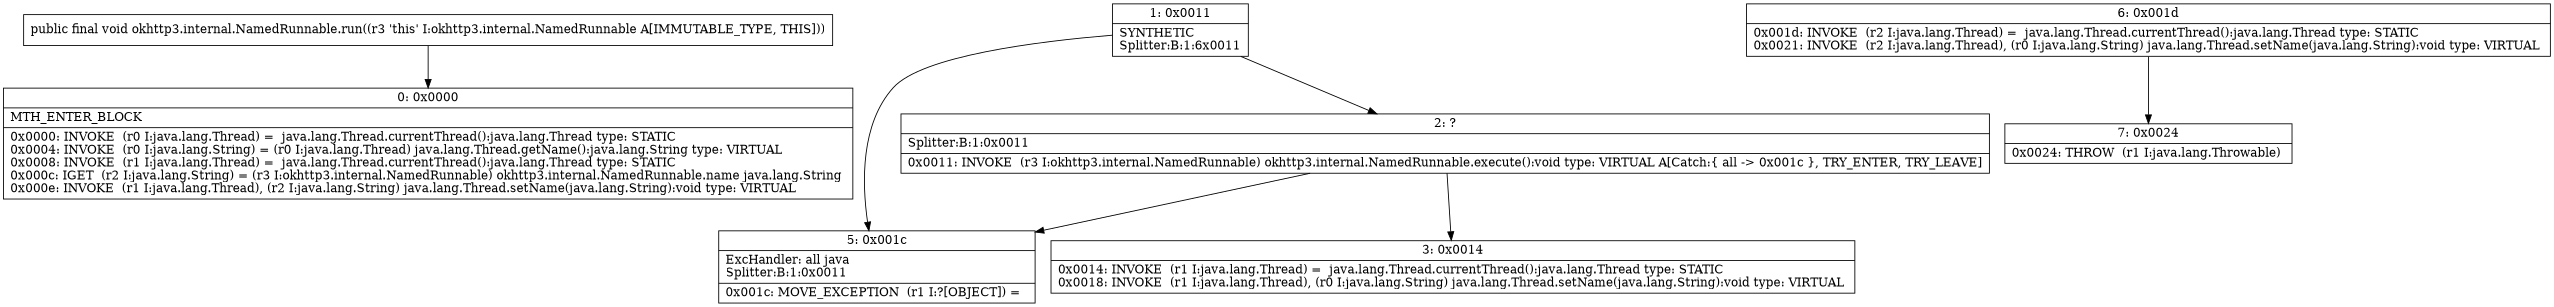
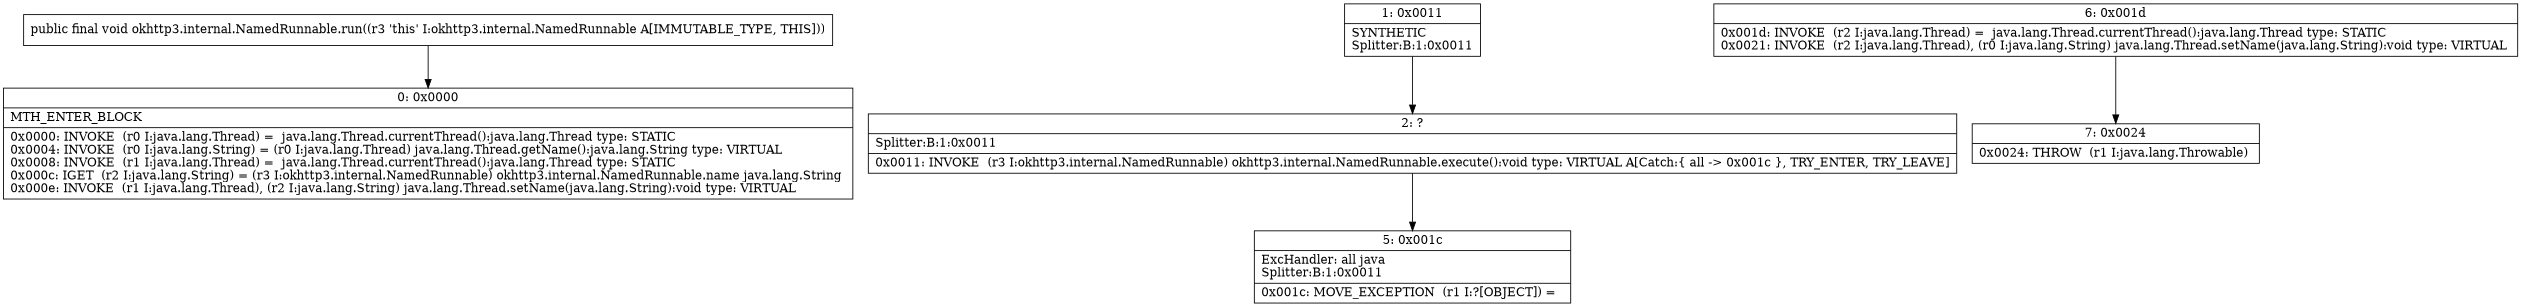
node "1: 0x0011": text "Splitter:B:1:6x0011" -> "Splitter:B:1:0x0011"
edge "1: 0x0011" -> "5: 0x001c": removed
node "3: 0x0014": removed
